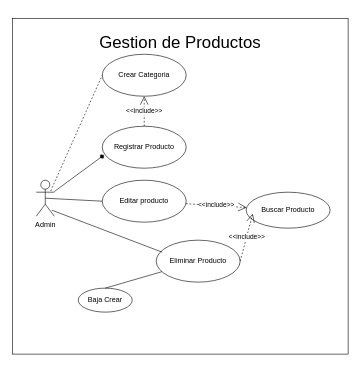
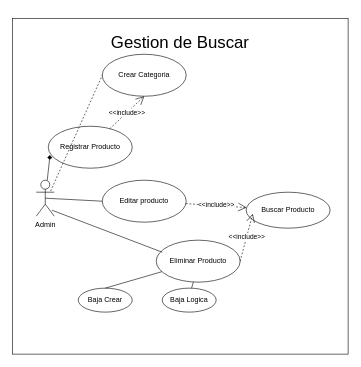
node "Gestion de Productos": label "Gestion de Productos" -> "Gestion de Buscar"
node "Registrar Producto": moved (144, 147) -> (90, 147)
edge "Eliminar Producto" -- "Baja Logica": added
node "Baja Logica": added
